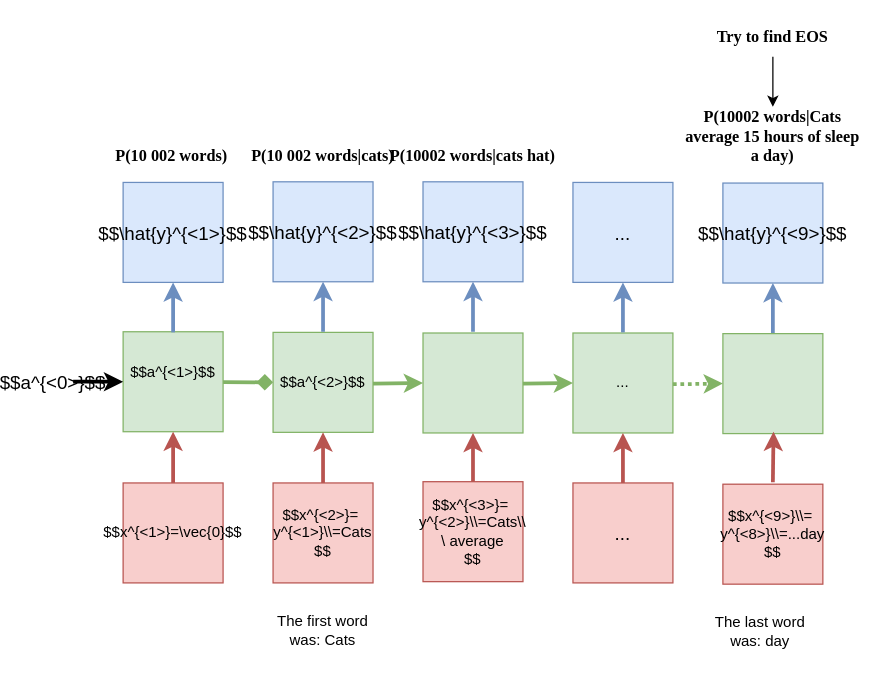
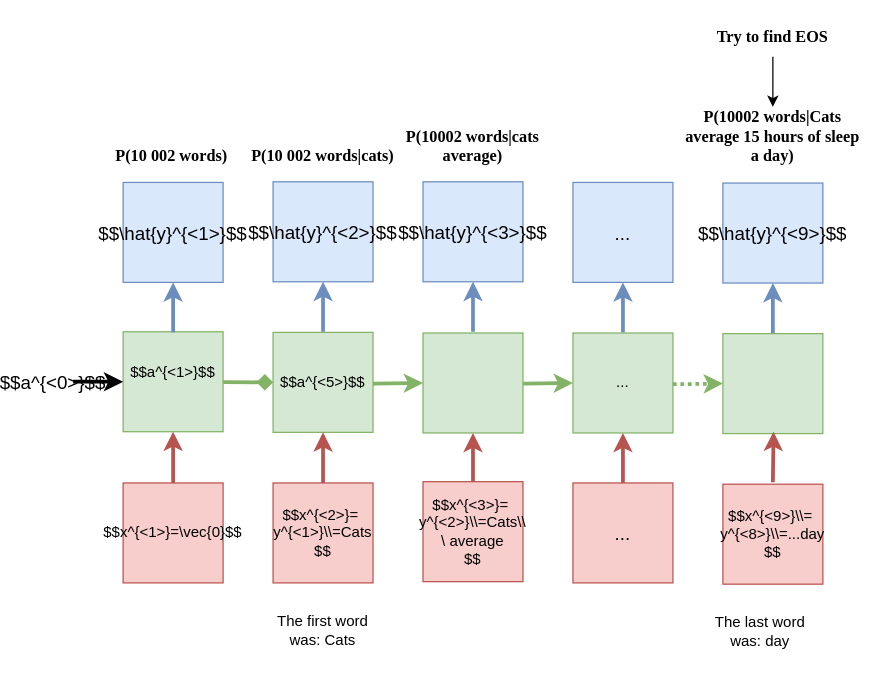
node "P(10002 words|cats hat)": label "P(10002 words|cats hat)" -> "P(10002 words|cats average)"
node "$$a^{<2>}$$": label "$$a^{<2>}$$" -> "$$a^{<5>}$$"
